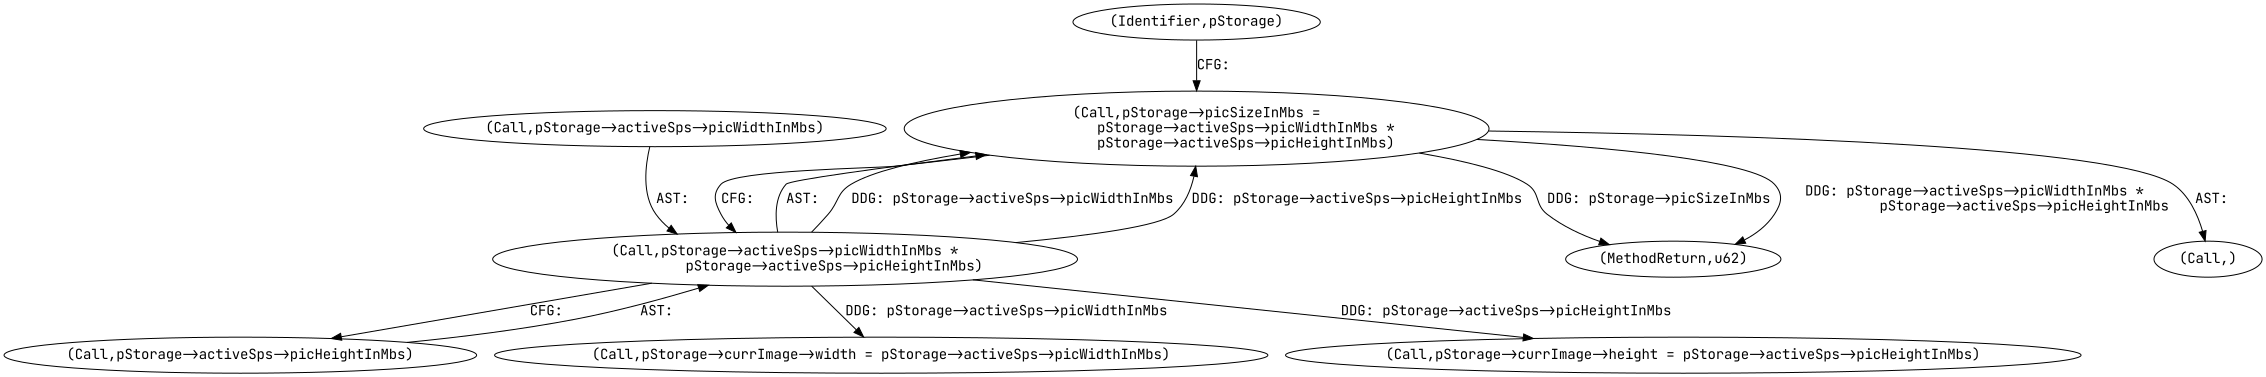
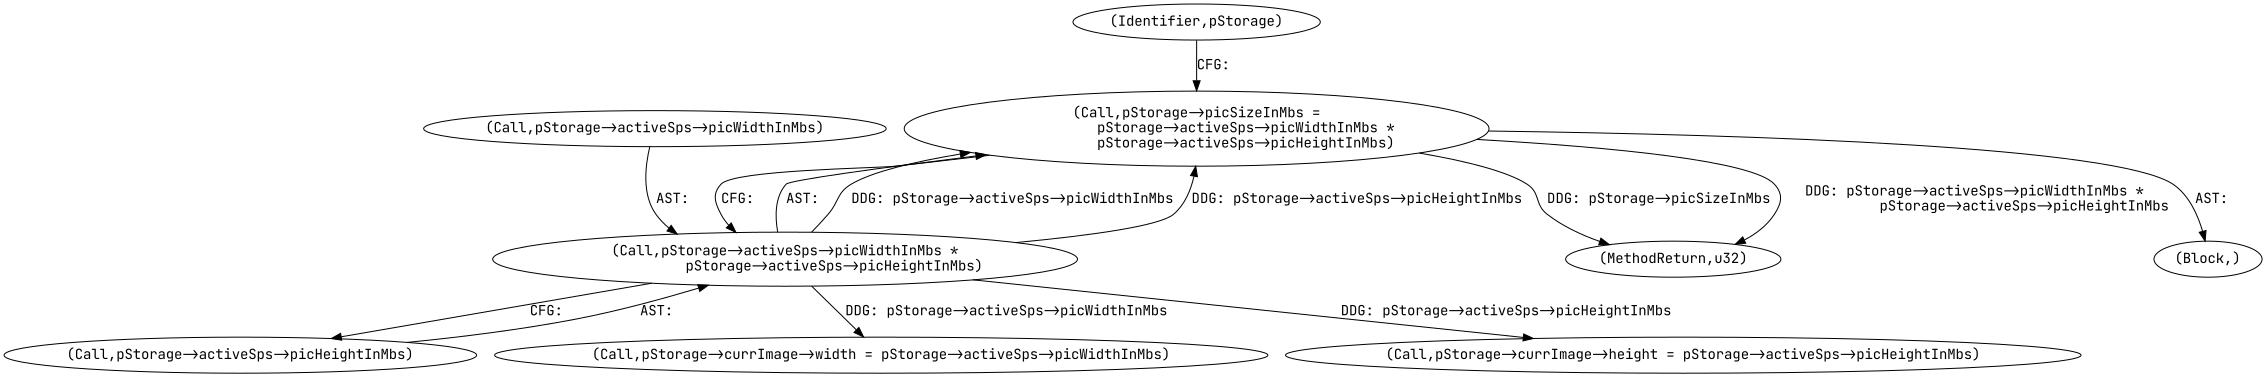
node "(MethodReturn,u62)": label "(MethodReturn,u62)" -> "(MethodReturn,u32)"
node "(Call,)": label "(Call,)" -> "(Block,)"
